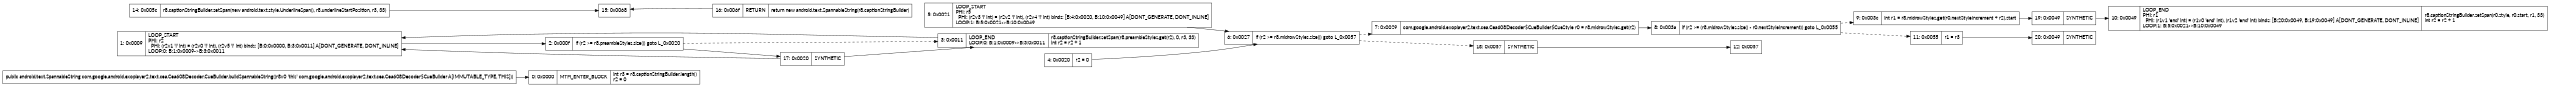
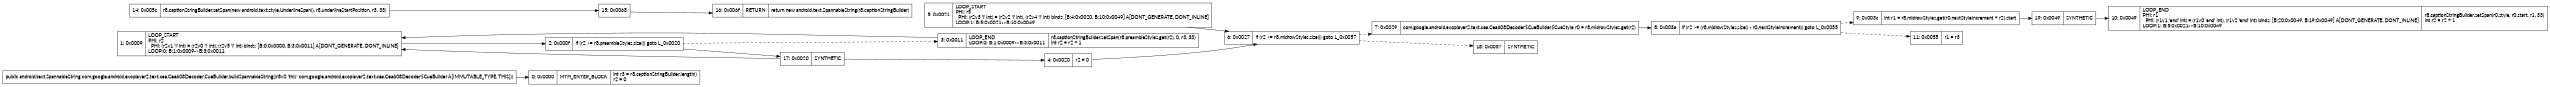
edge "16: 0x006f" -> "15: 0x0068": reversed
node "20: 0x0049": removed
node "12: 0x0057": removed
edge "17: 0x0020" -> "3: 0x0011": now "17: 0x0020" -> "4: 0x0020"
